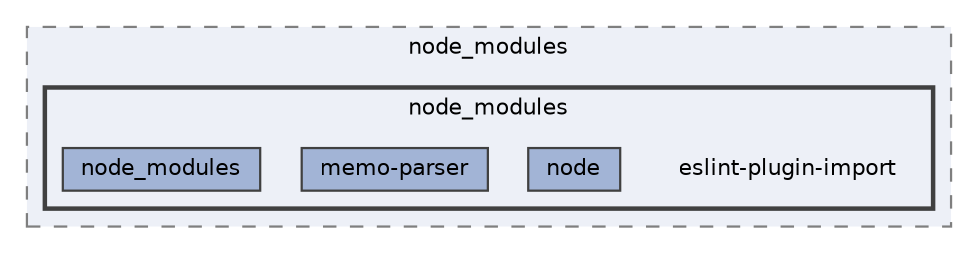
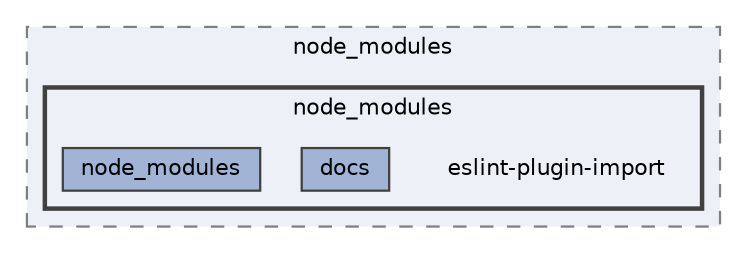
node "memo-parser": removed
node "node": label "node" -> "docs"
